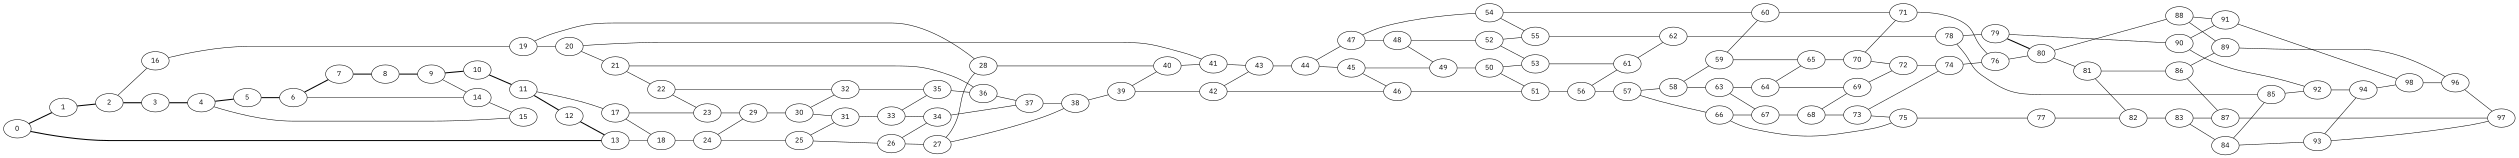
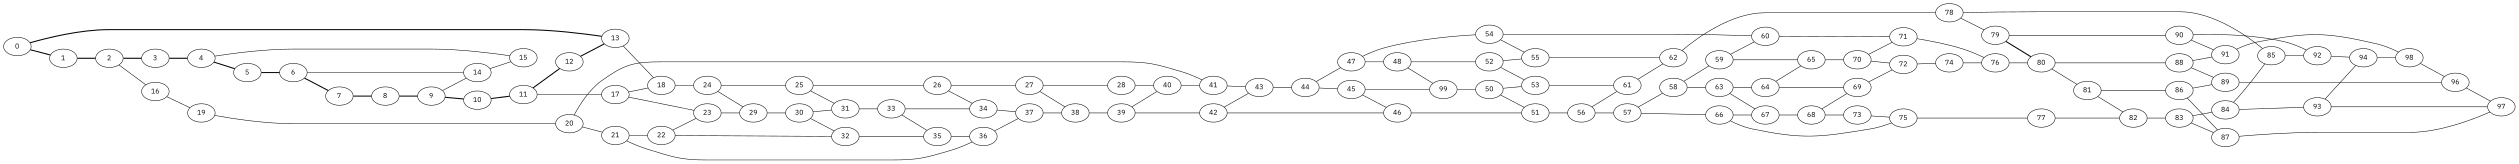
edge "19" -- "28": removed
node "49": label "49" -> "99"
edge "74" -- "73": removed
